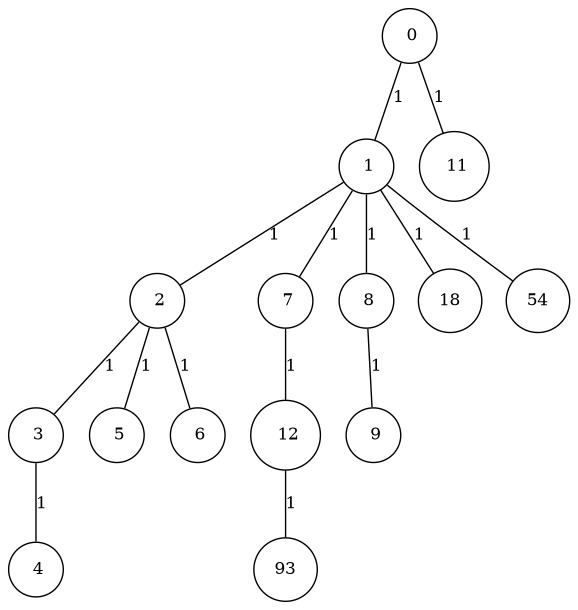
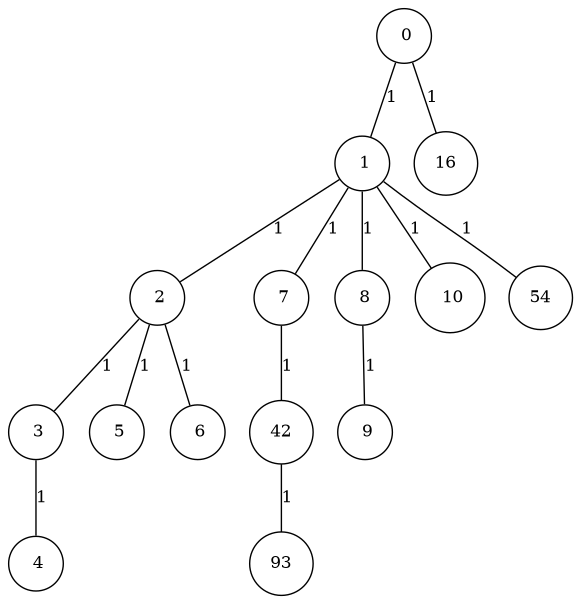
node "11": label "11" -> "16"
node "18": label "18" -> "10"
node "12": label "12" -> "42"
